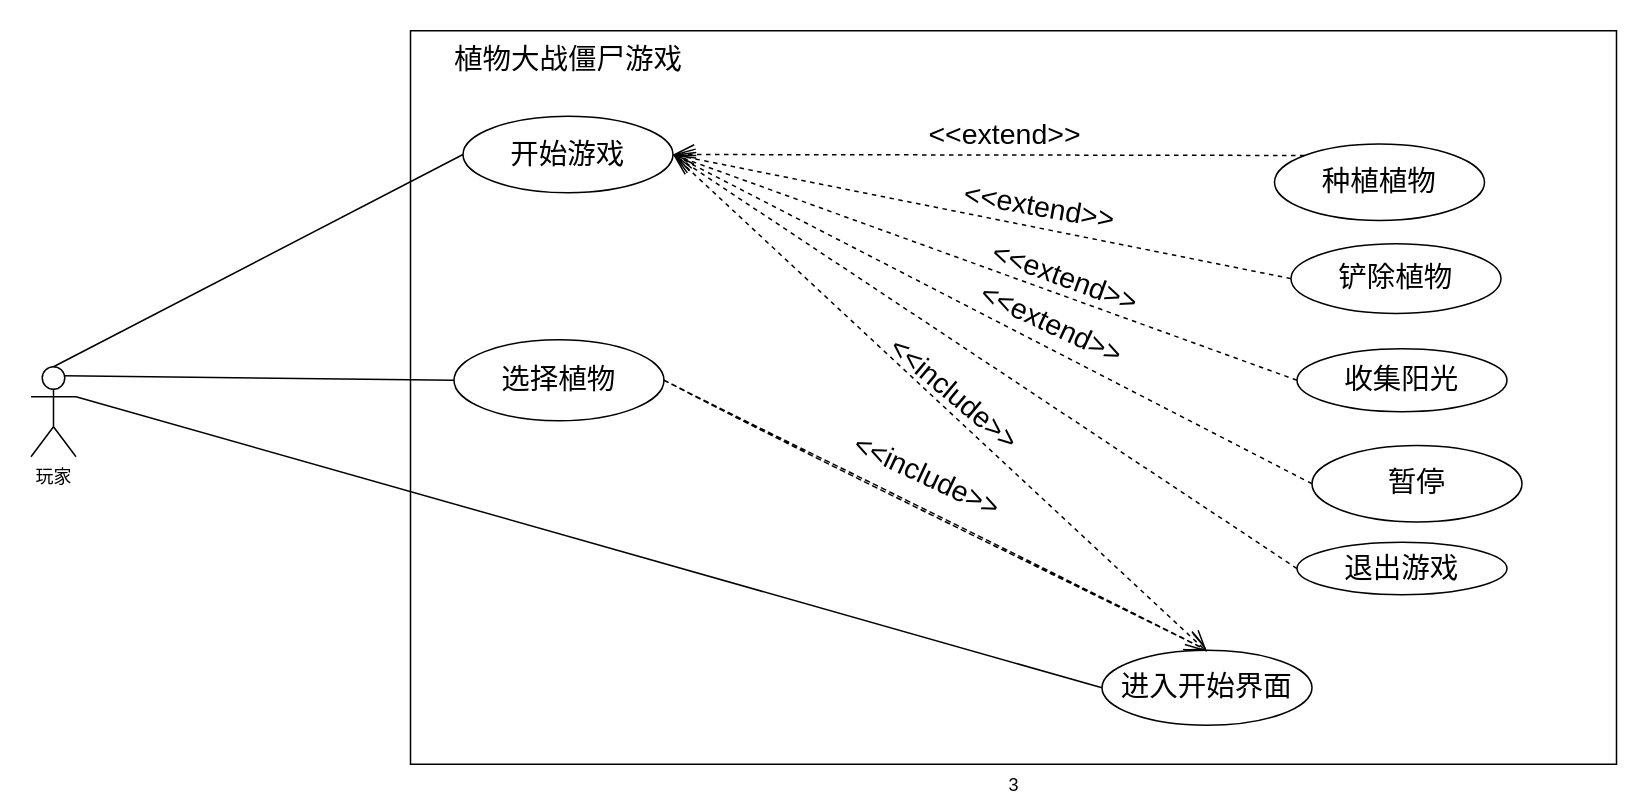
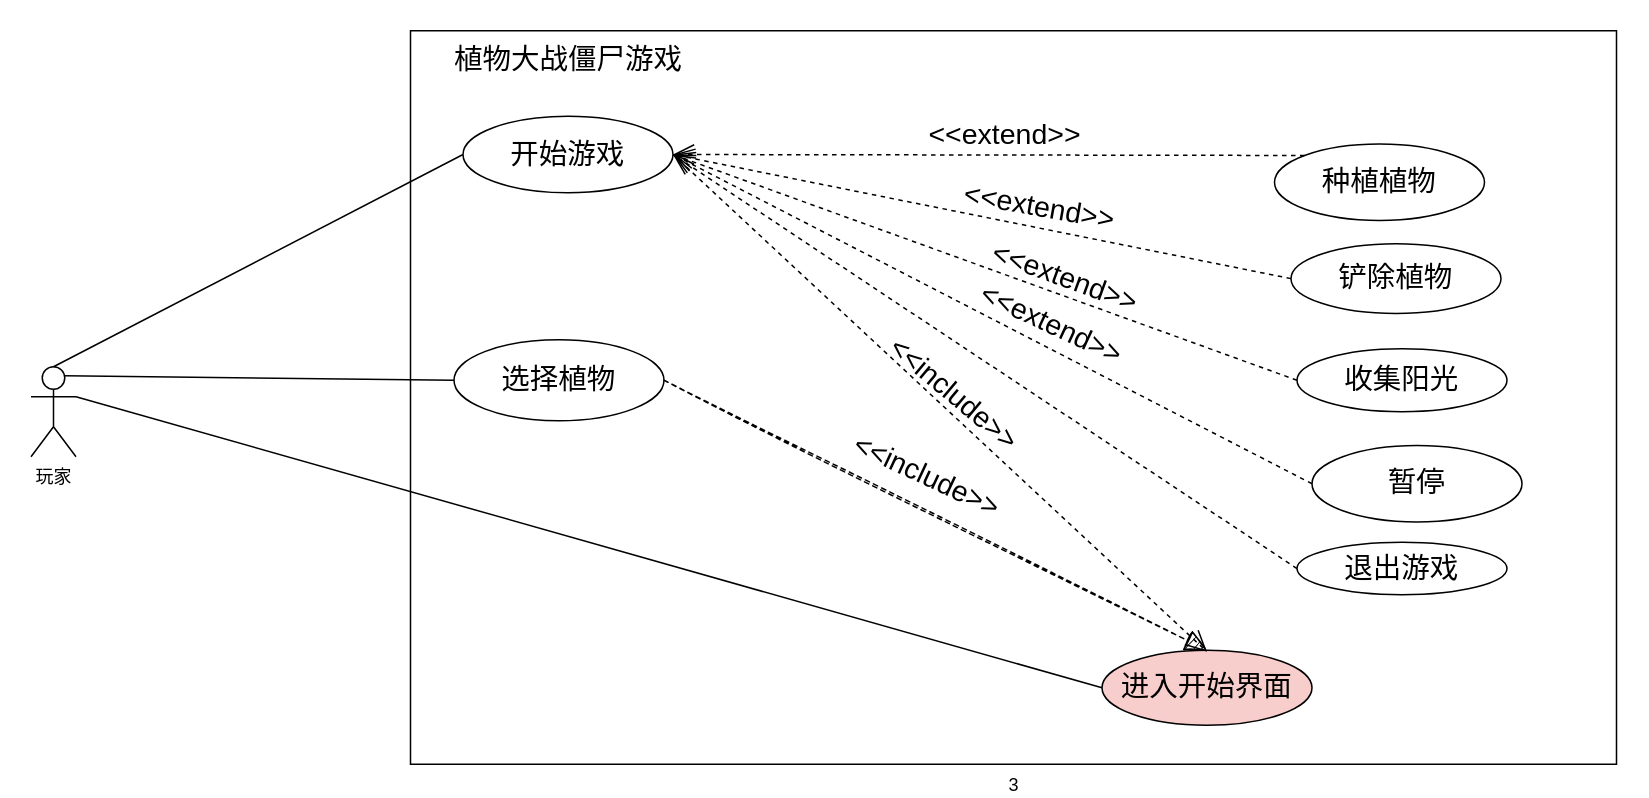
edge "选择植物" -> "进入开始界面": arrowhead open -> block
node "进入开始界面": fillcolor #ffffff -> #f8cecc
